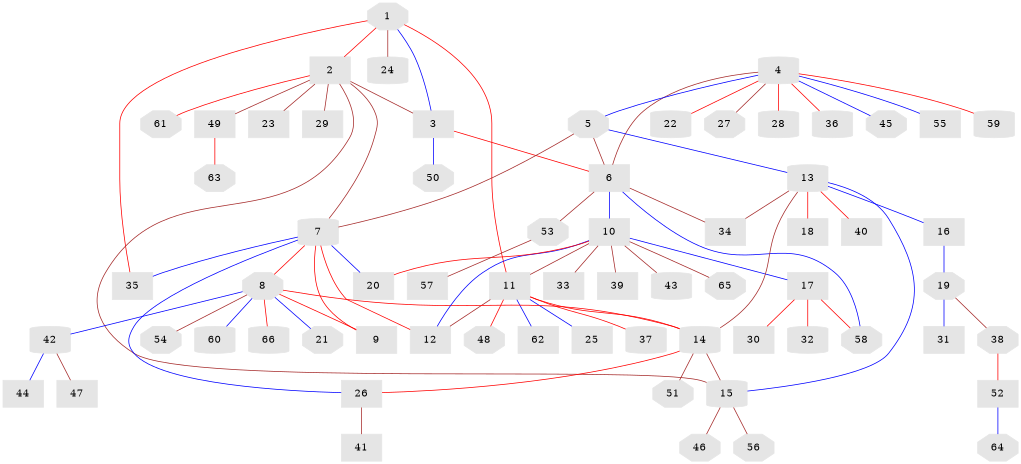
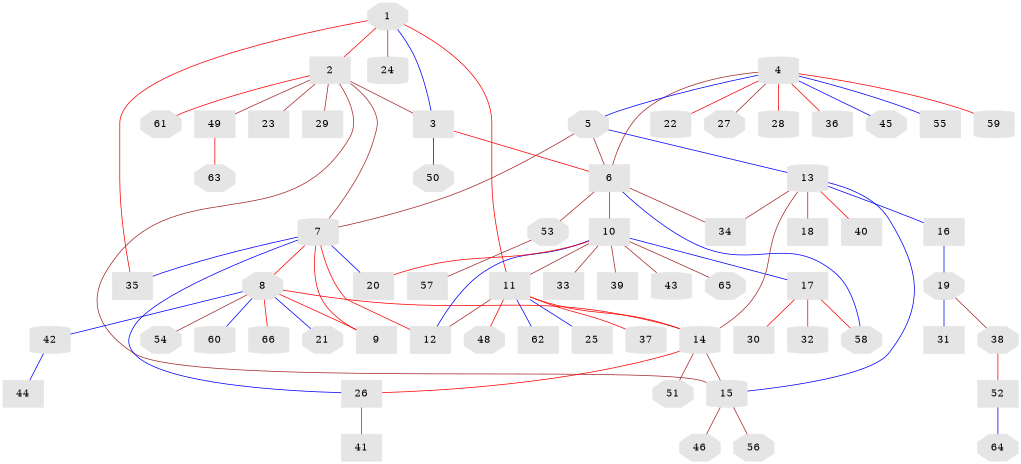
edge "6" -- "10": color blue -> red
node "47": removed
